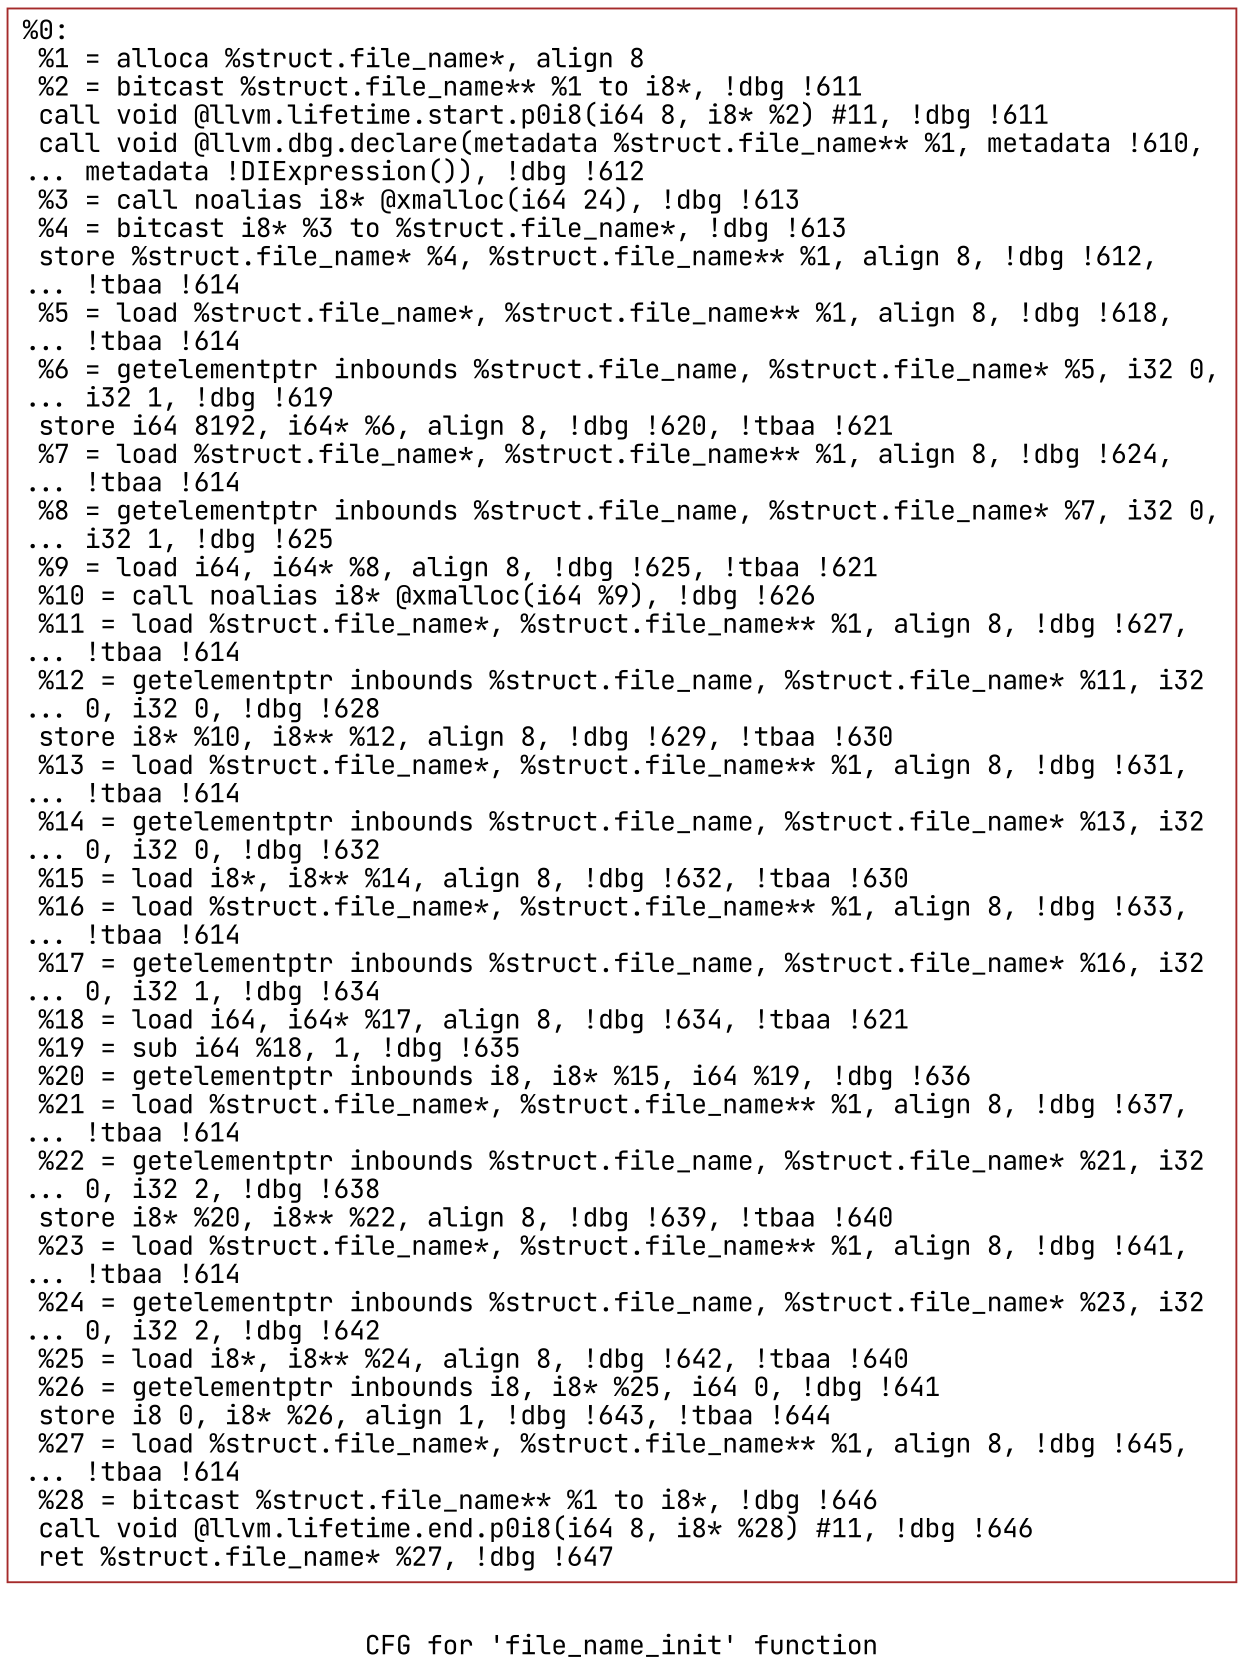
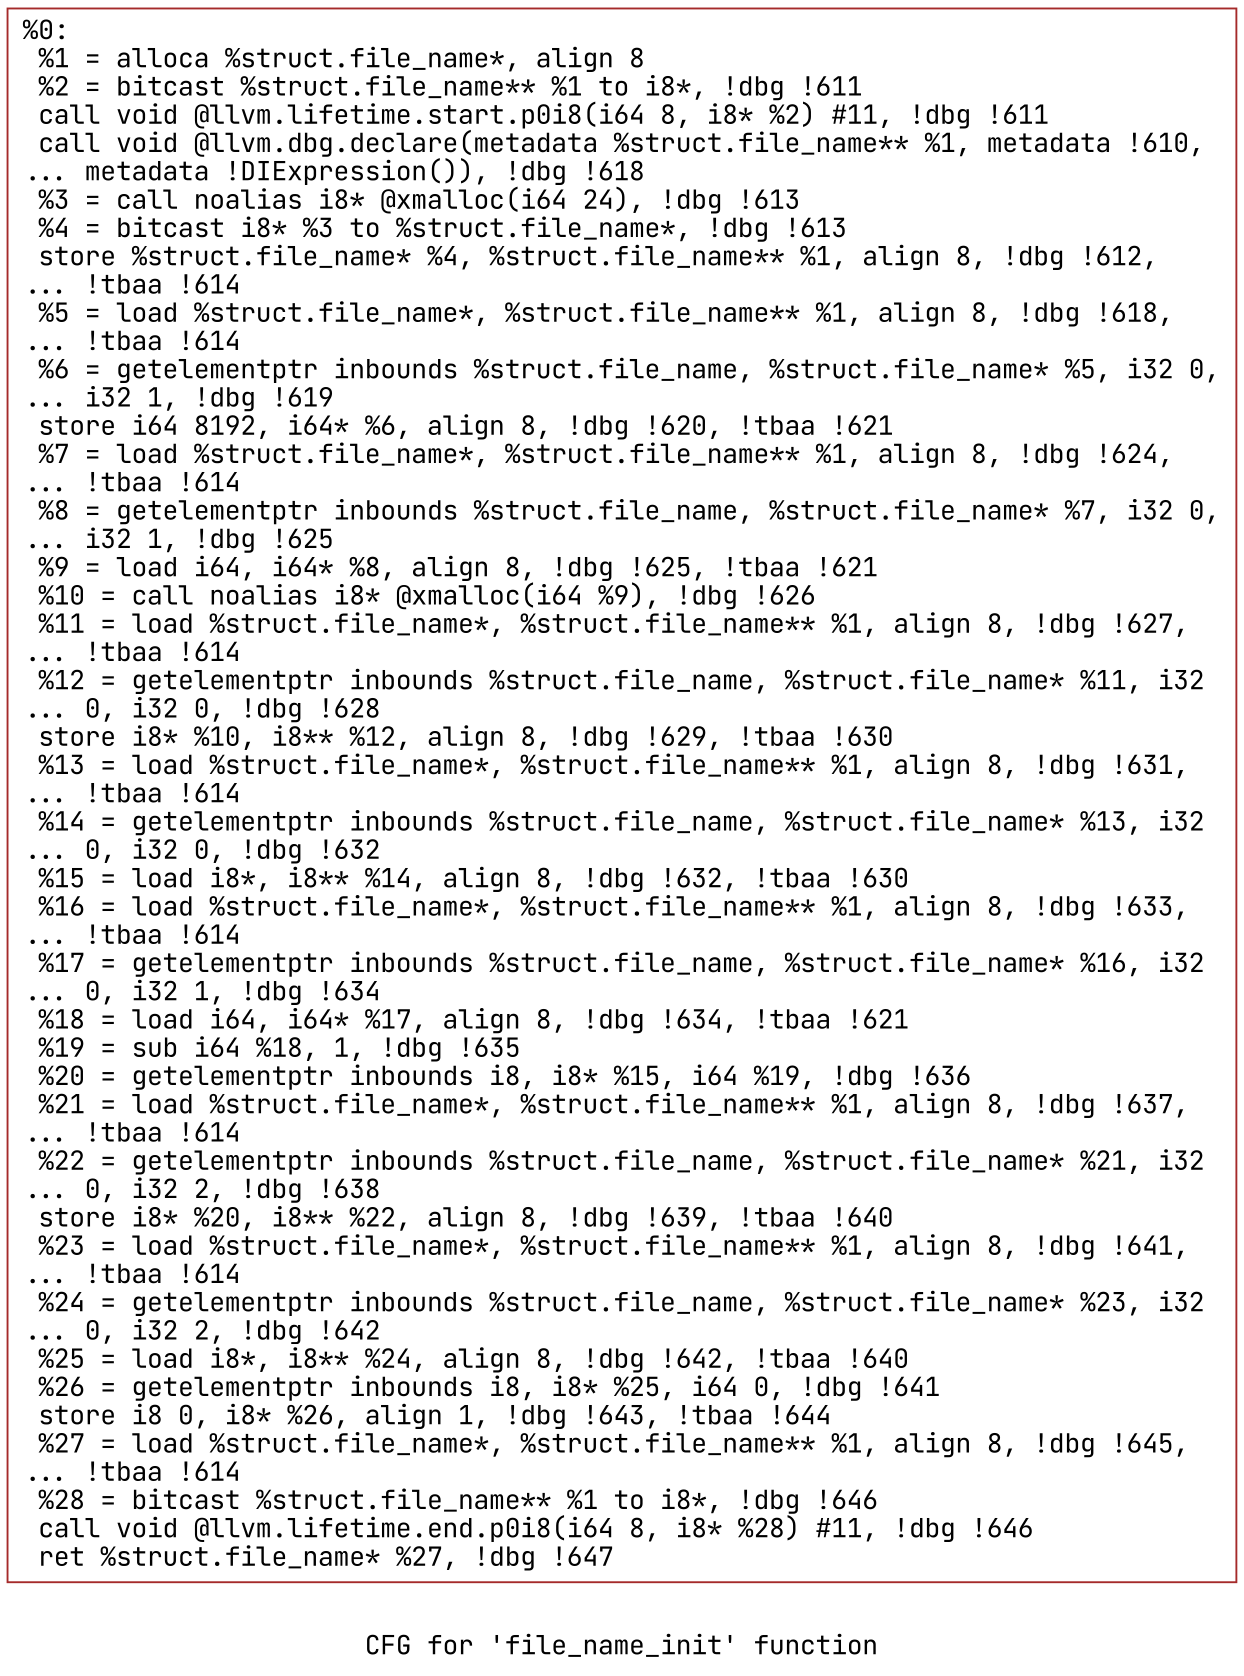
node "%0:": text "... metadata !DIExpression()), !dbg !612" -> "... metadata !DIExpression()), !dbg !618"
